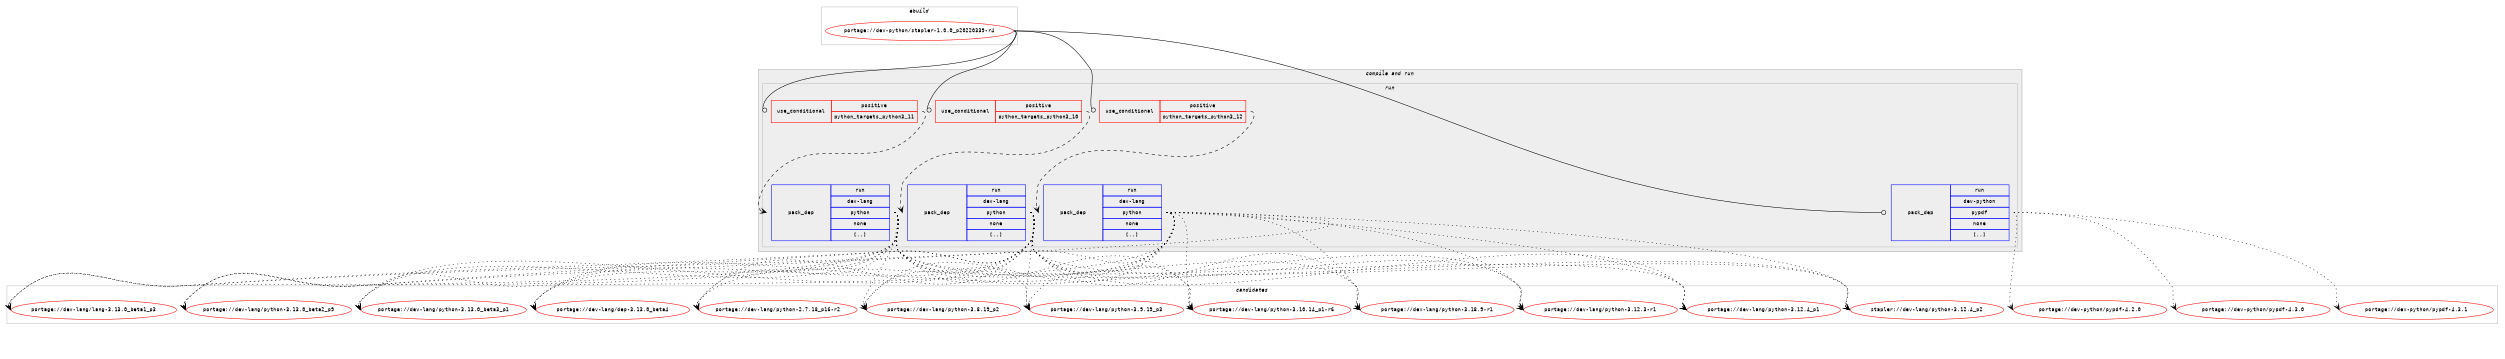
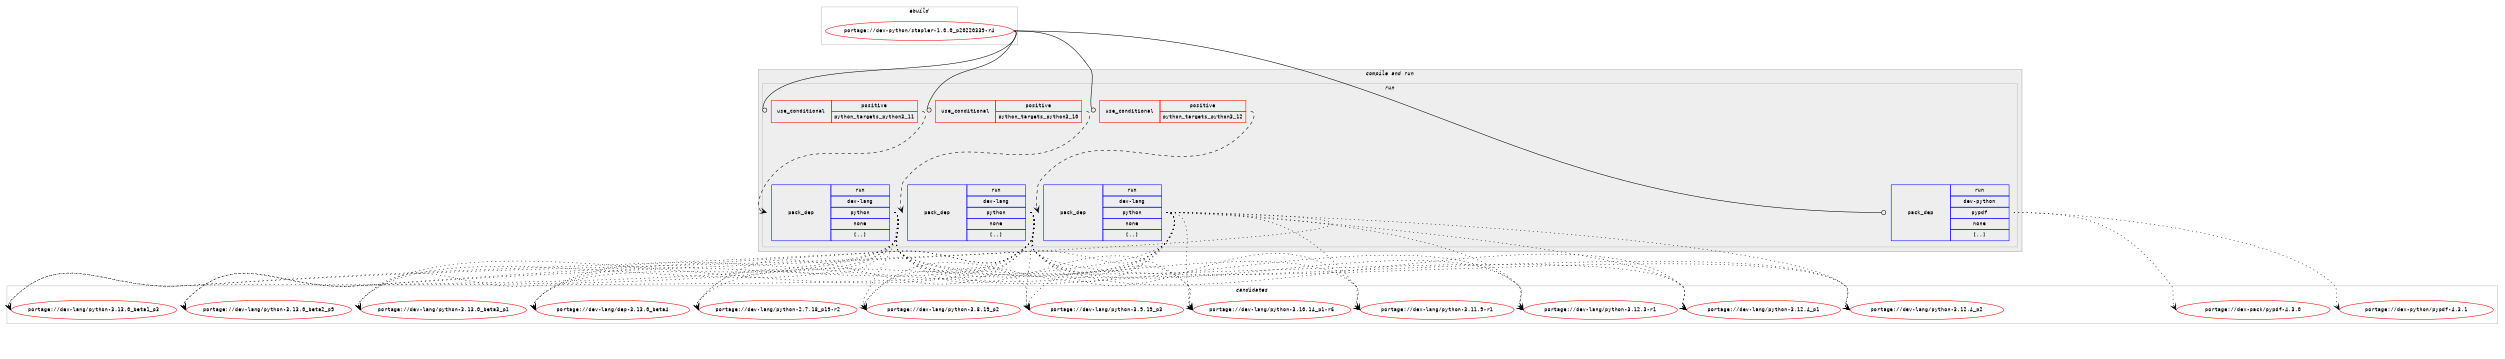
node "portage://dev-lang/lang-3.13.0_beta1_p3": label "portage://dev-lang/lang-3.13.0_beta1_p3" -> "portage://dev-lang/python-3.13.0_beta1_p3"
node "portage://dev-lang/python-2.7.18_p16-r2": label "portage://dev-lang/python-2.7.18_p16-r2" -> "portage://dev-lang/python-2.7.18_p19-r2"
node "portage://dev-lang/python-3.18.9-r1": label "portage://dev-lang/python-3.18.9-r1" -> "portage://dev-lang/python-3.11.9-r1"
node "stapler://dev-lang/python-3.12.4_p2": label "stapler://dev-lang/python-3.12.4_p2" -> "portage://dev-lang/python-3.12.4_p2"
node "portage://dev-python/pypdf-4.2.0": removed
node "portage://dev-python/pypdf-4.3.0": label "portage://dev-python/pypdf-4.3.0" -> "portage://dev-pack/pypdf-4.3.0"
